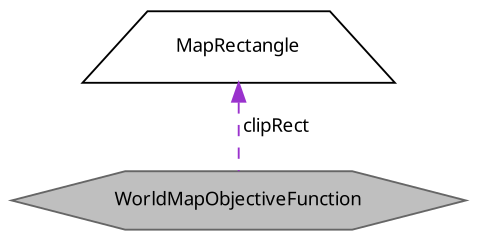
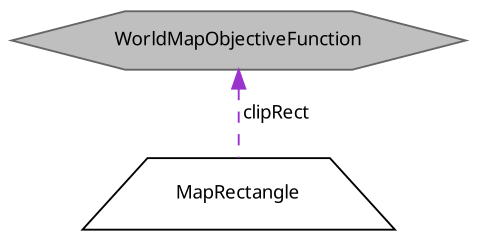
edge "WorldMapObjectiveFunction" -> "MapRectangle": reversed
